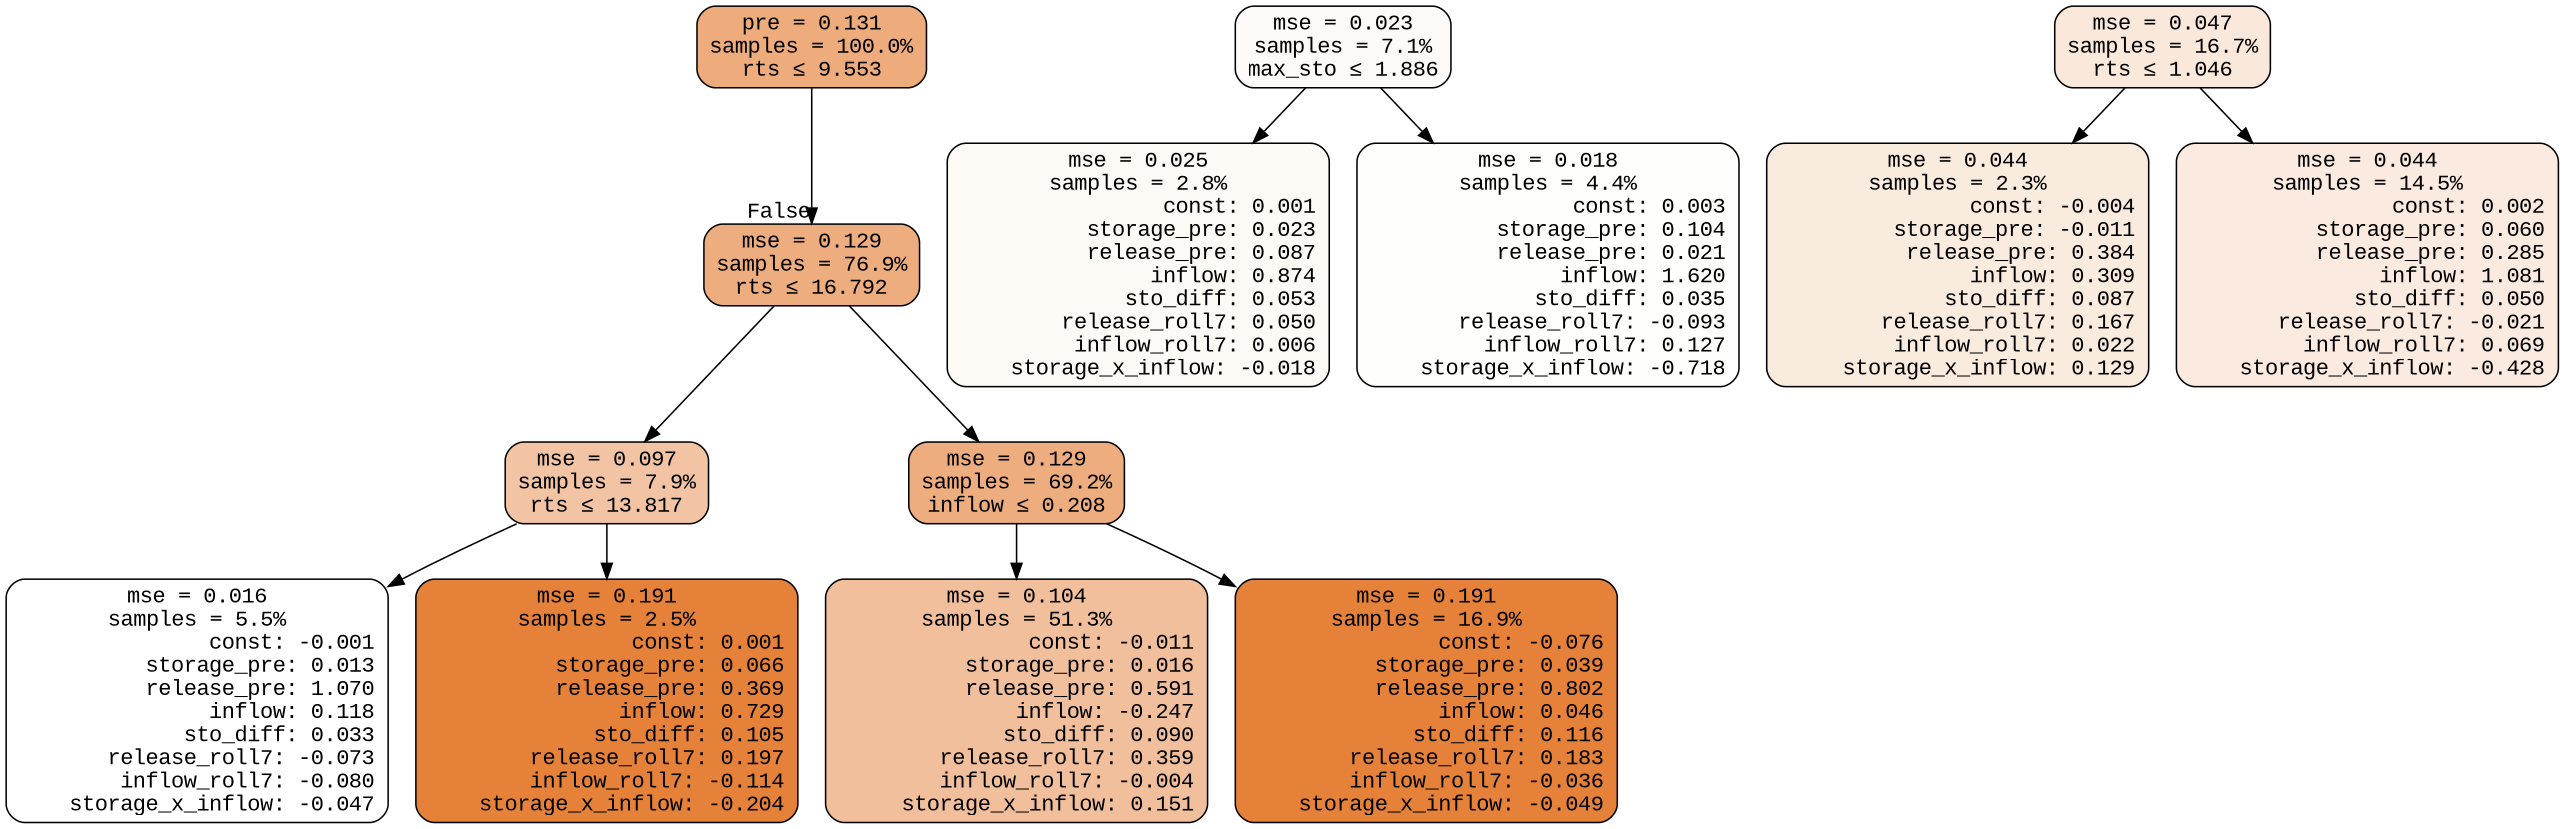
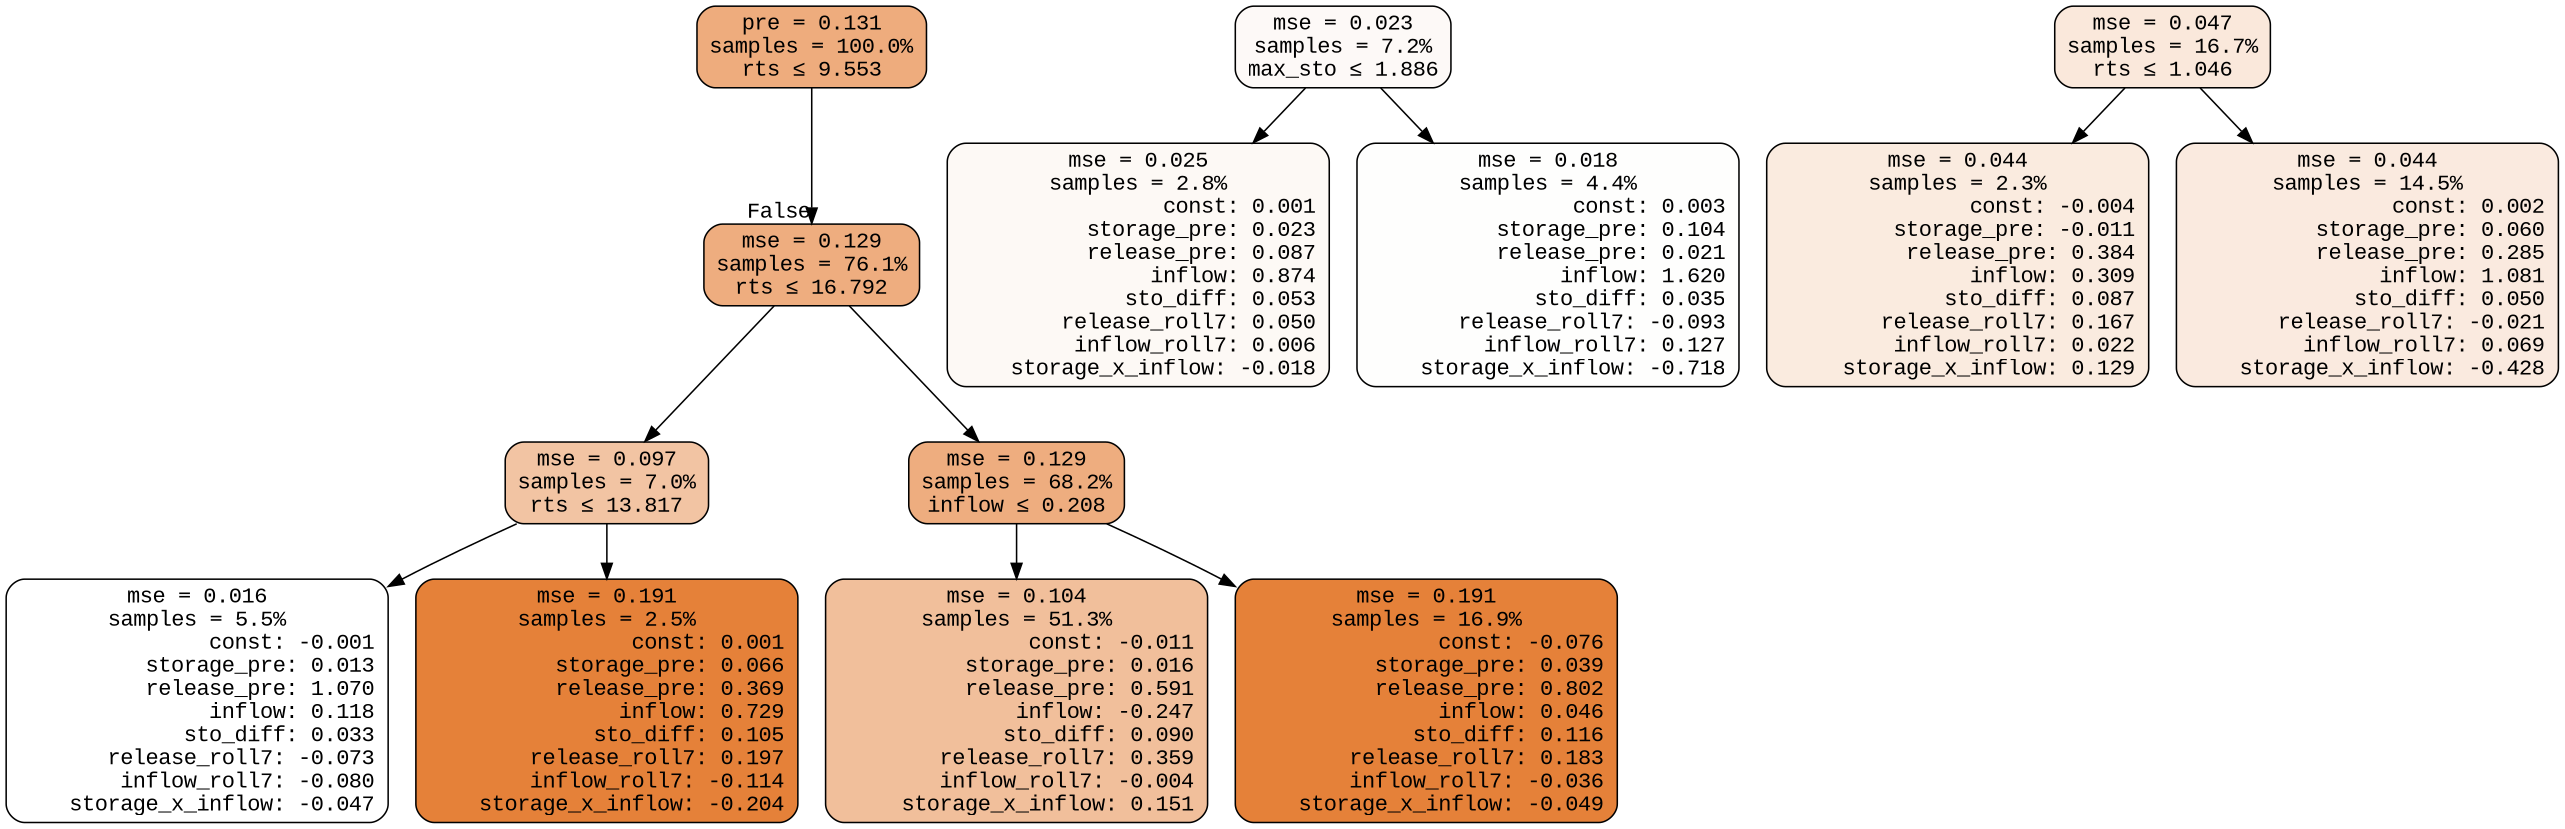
node "mse = 0.023 samples = 7.1% max_sto ≤ 1.886": label "mse = 0.023 samples = 7.1% max_sto ≤ 1.886" -> "mse = 0.023 samples = 7.2% max_sto ≤ 1.886"
node "mse = 0.129 samples = 76.9% rts ≤ 16.792": label "mse = 0.129 samples = 76.9% rts ≤ 16.792" -> "mse = 0.129 samples = 76.1% rts ≤ 16.792"
node "mse = 0.097 samples = 7.9% rts ≤ 13.817": label "mse = 0.097 samples = 7.9% rts ≤ 13.817" -> "mse = 0.097 samples = 7.0% rts ≤ 13.817"
node "mse = 0.129 samples = 69.2% inflow ≤ 0.208": label "mse = 0.129 samples = 69.2% inflow ≤ 0.208" -> "mse = 0.129 samples = 68.2% inflow ≤ 0.208"
